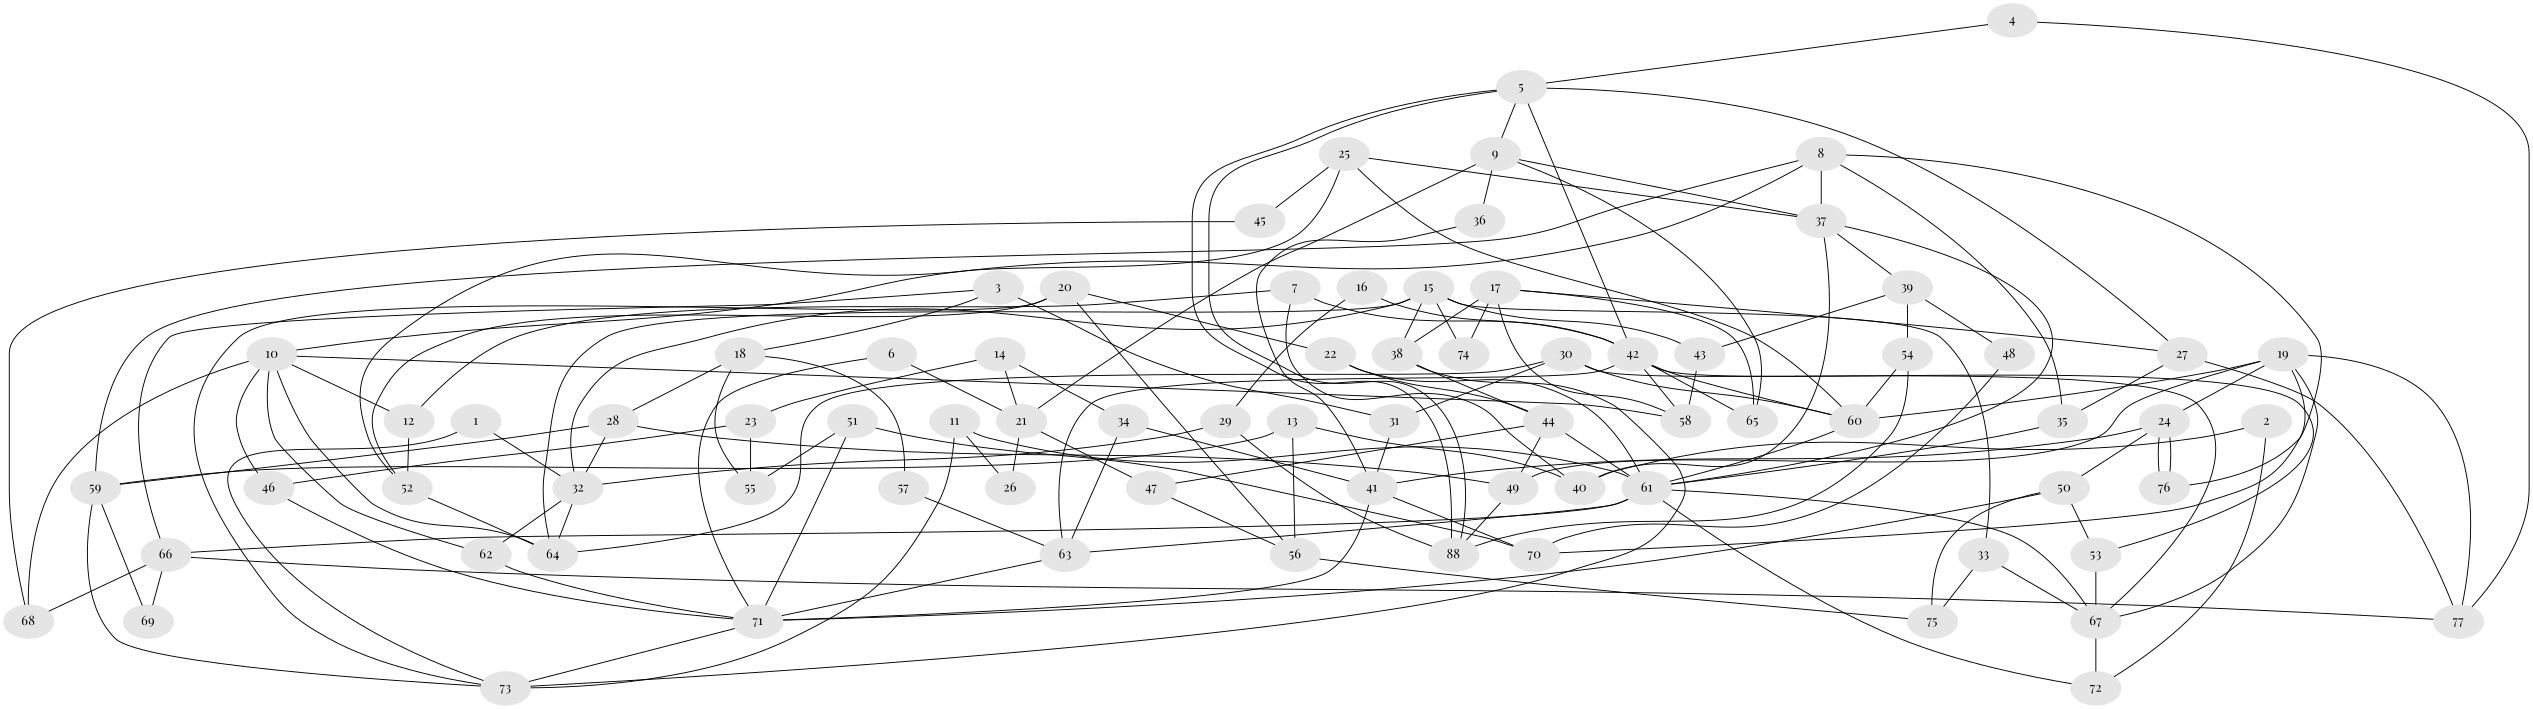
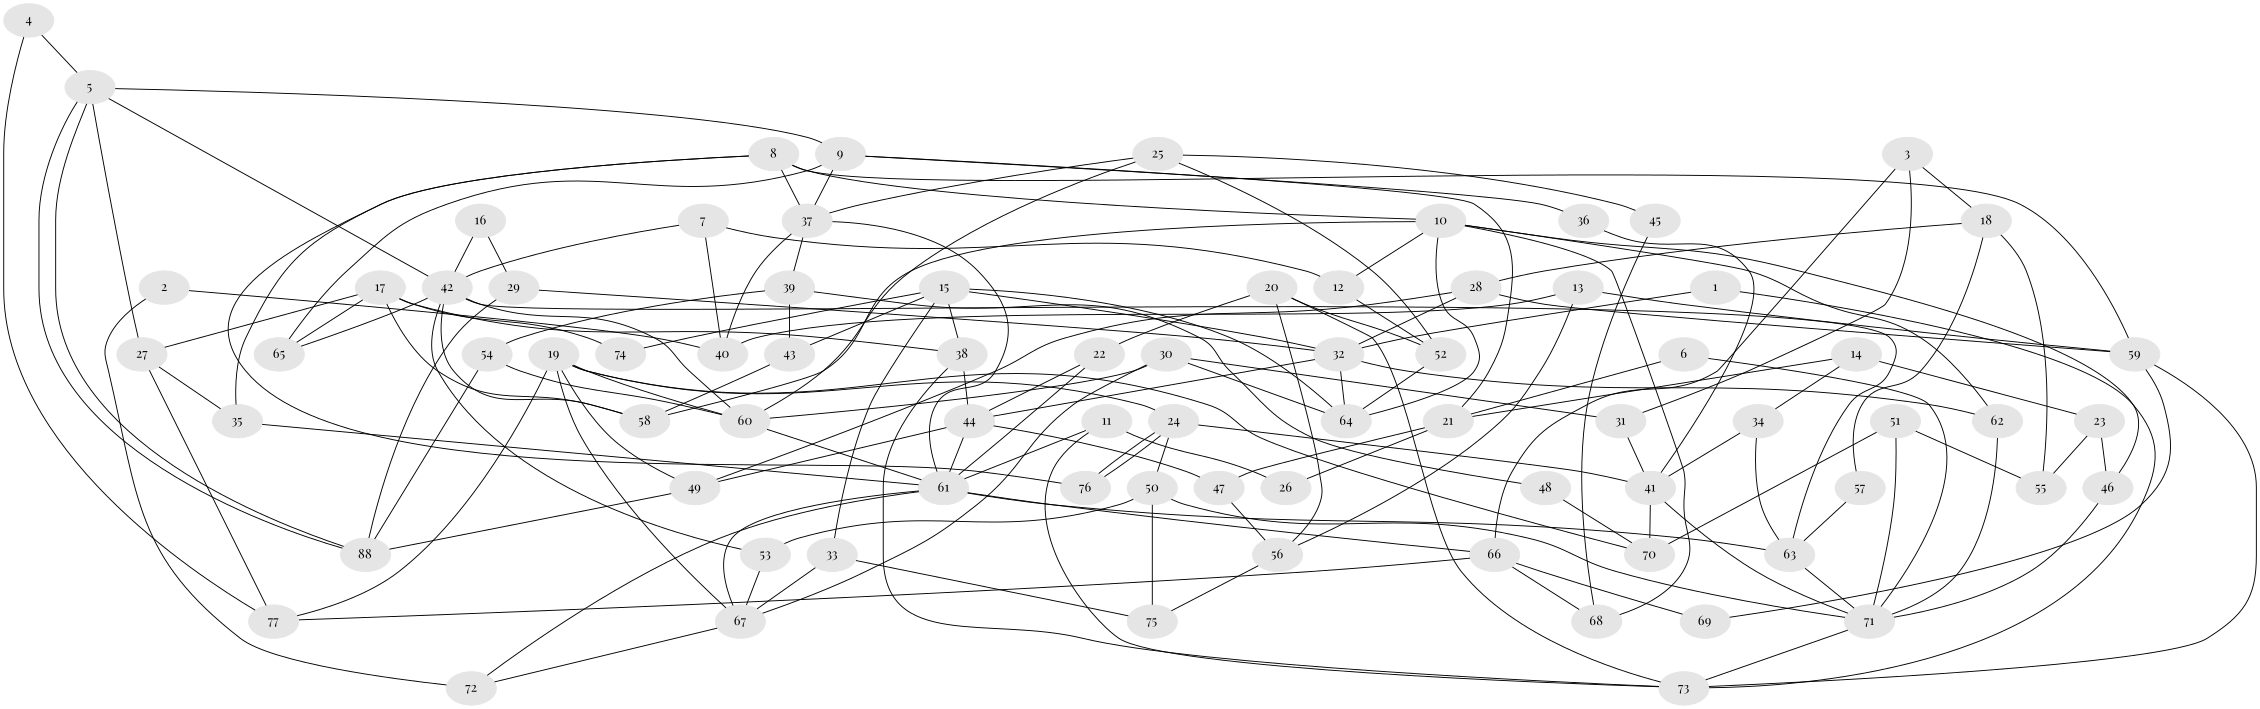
edge "32" -- "44": added
